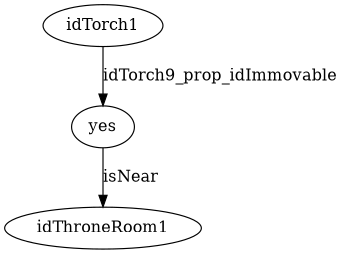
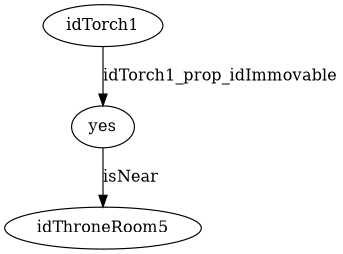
edge "idTorch1" -> "yes": label "idTorch9_prop_idImmovable" -> "idTorch1_prop_idImmovable"
node "idThroneRoom1": label "idThroneRoom1" -> "idThroneRoom5"
